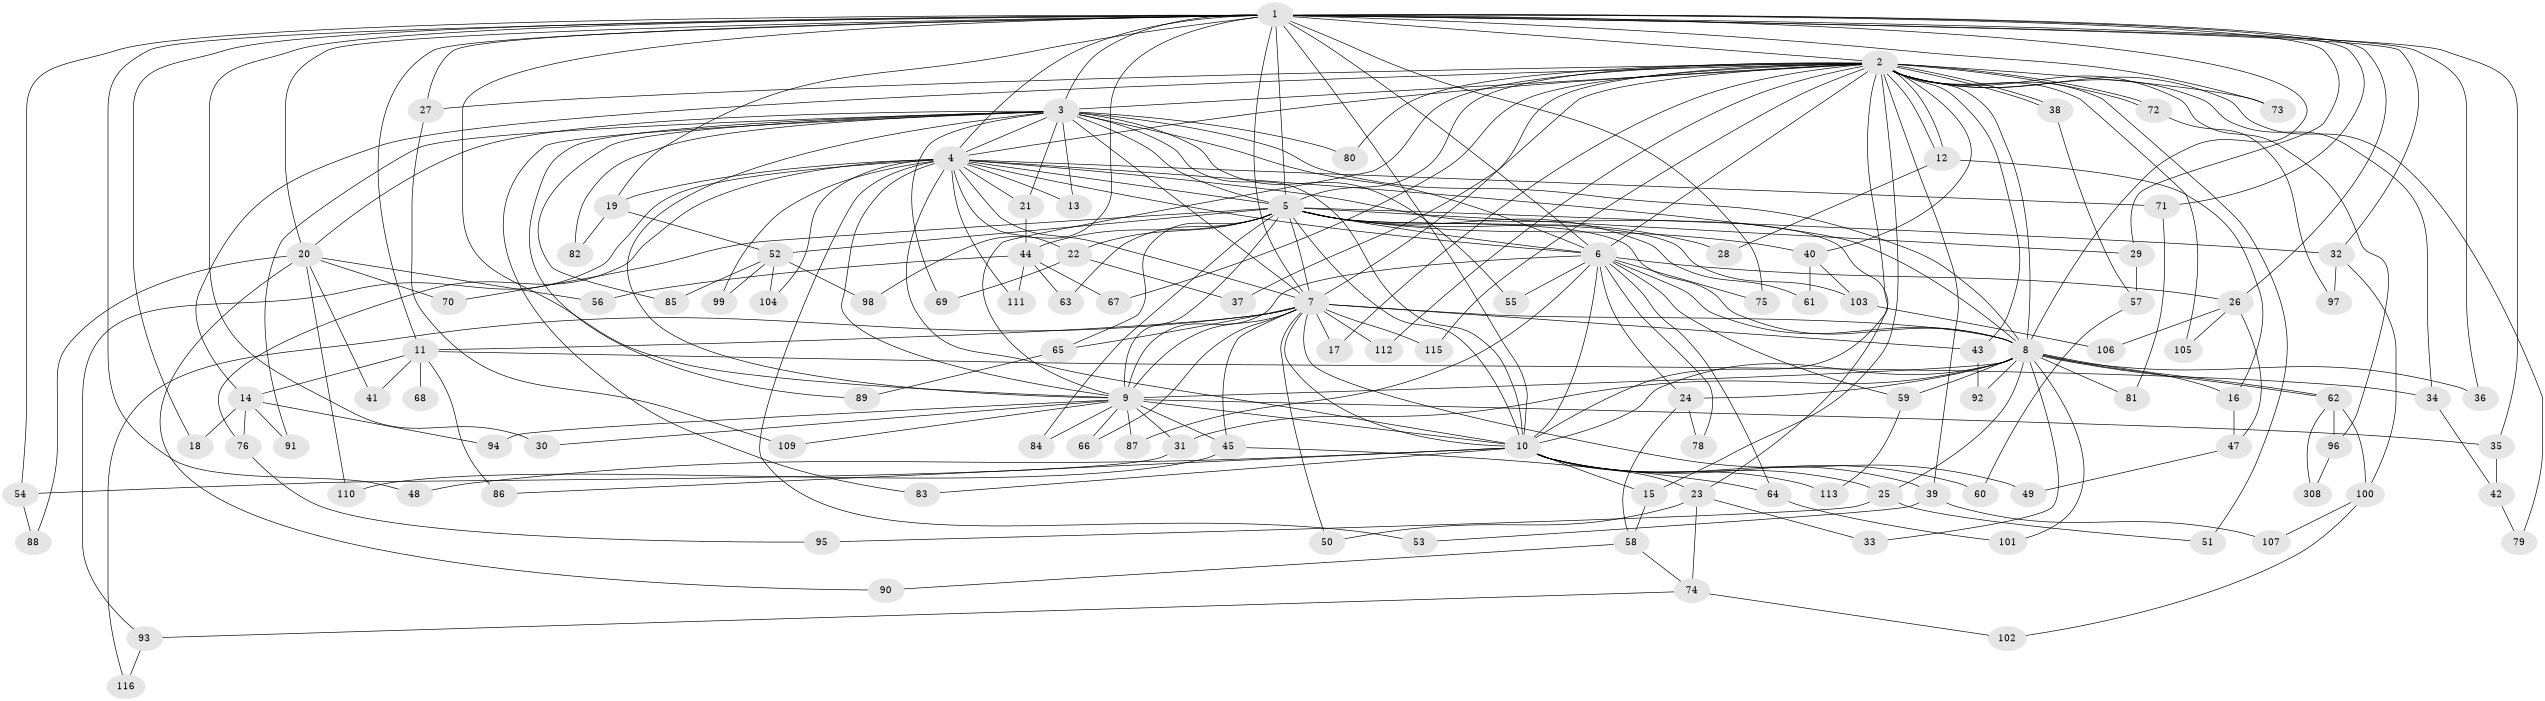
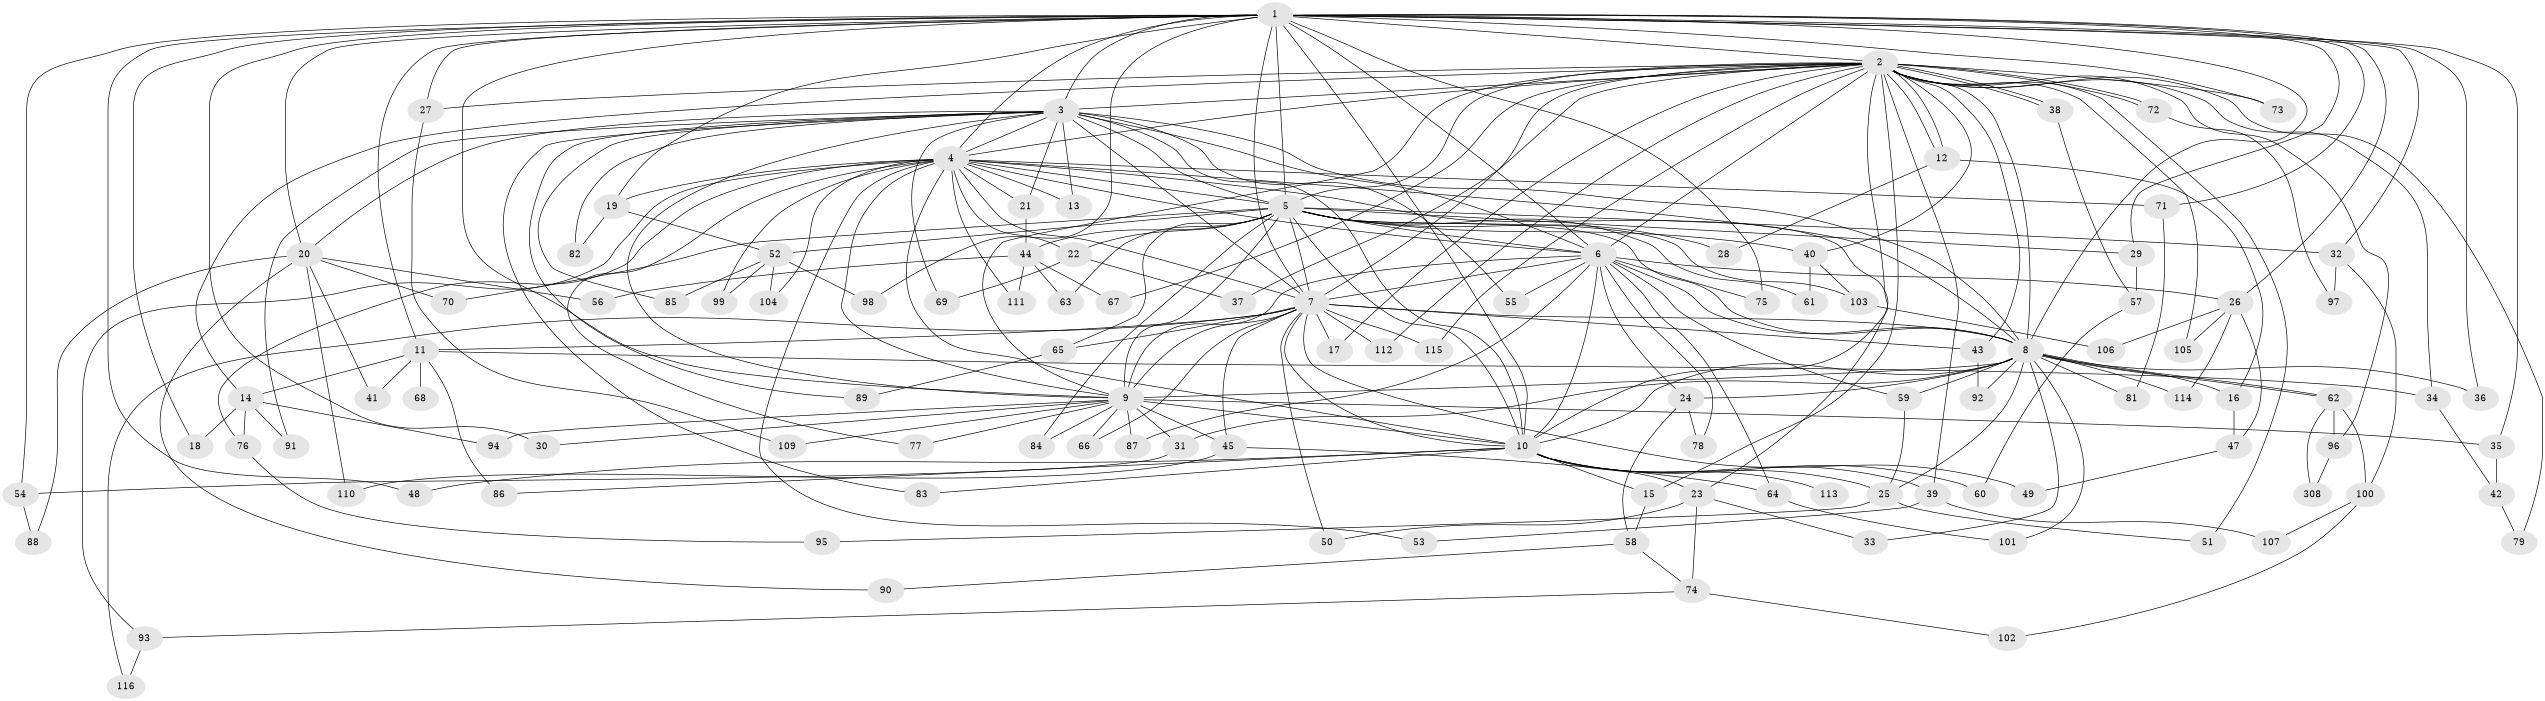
node "80": removed
edge "6" -- "7": added
node "114": added
node "77": added
edge "59" -- "113": now "59" -- "25"
